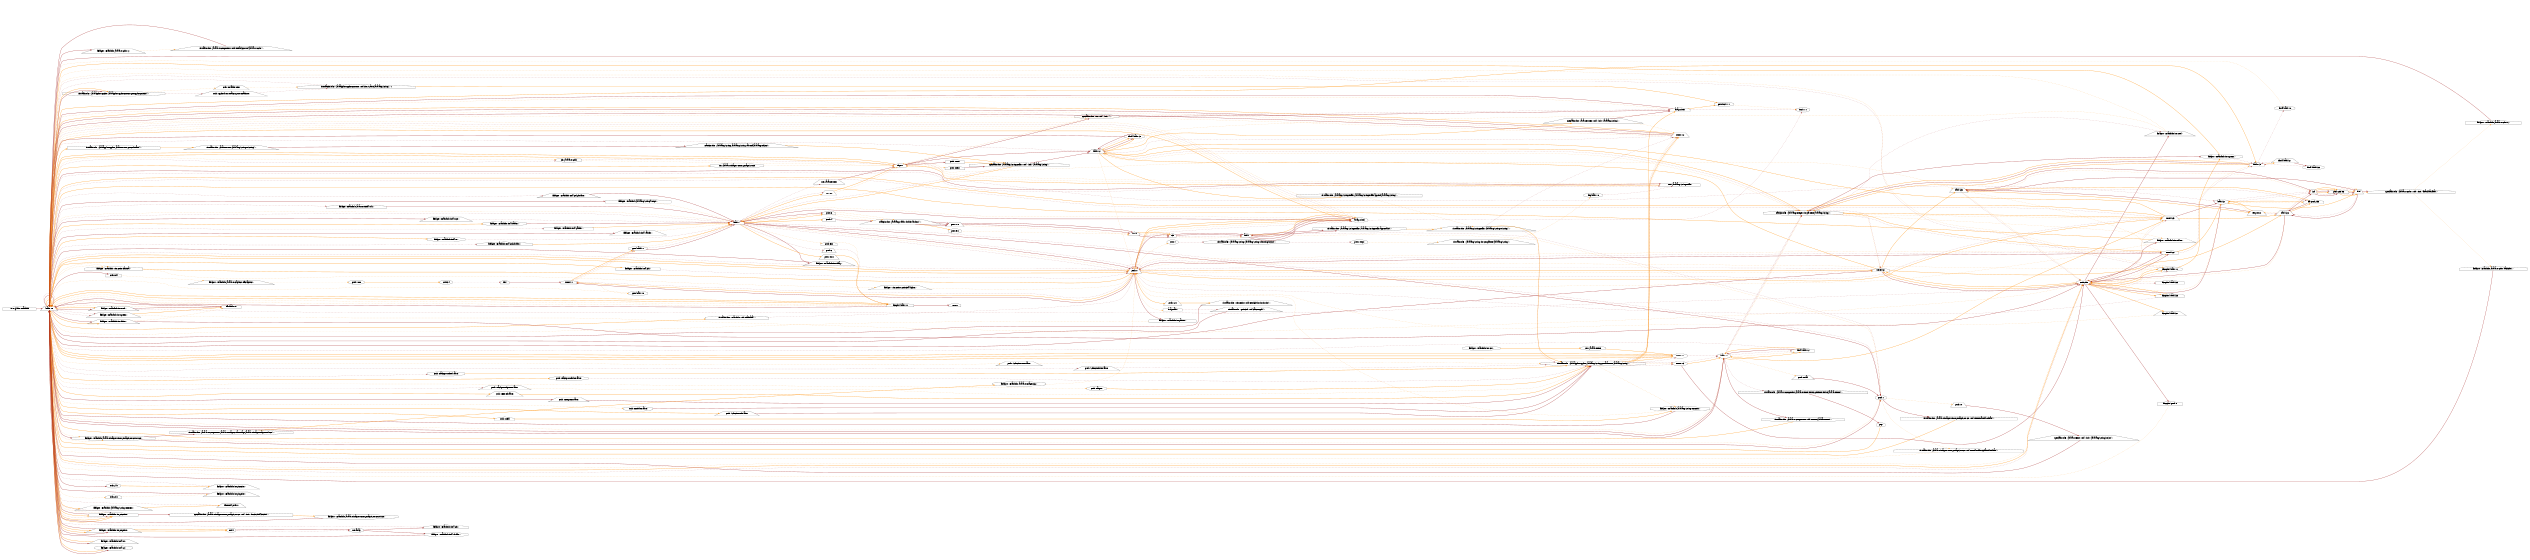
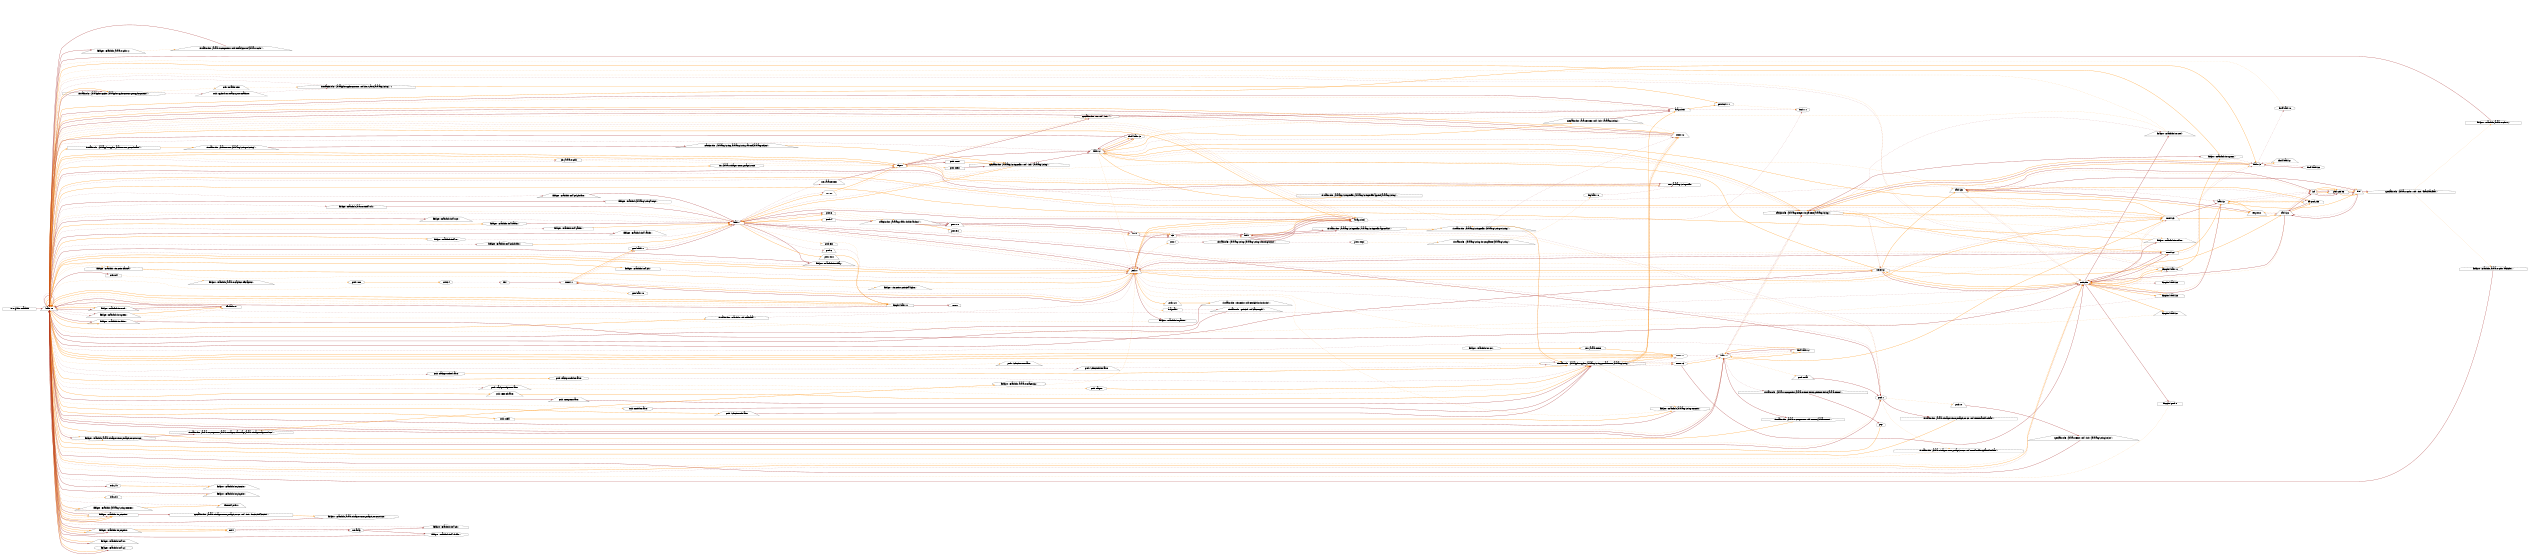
edge "ifnull load.i i21" -> "ifnull load.i i23": now "load.r r3" -> "ifnull load.i i23"
